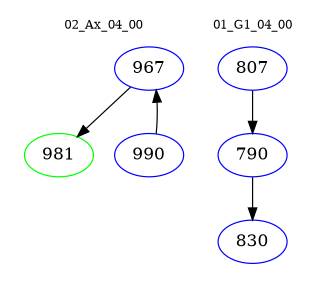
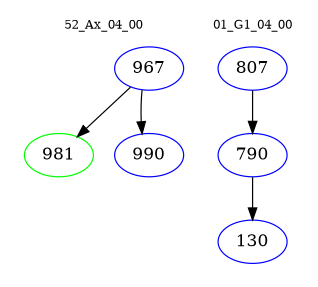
cluster "02_Ax_04_00": label "02_Ax_04_00" -> "52_Ax_04_00"
edge "990" -> "967": reversed
node "830": label "830" -> "130"
